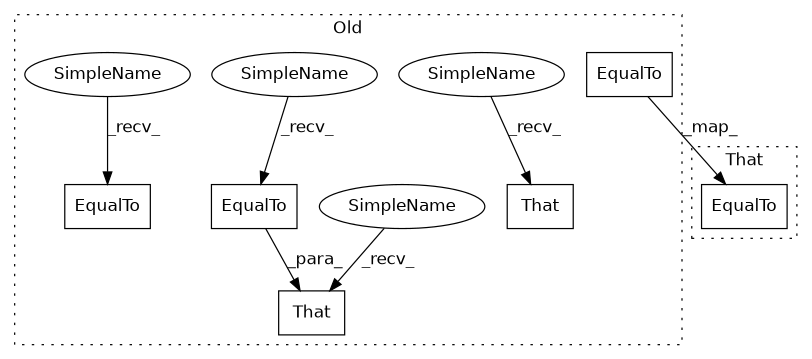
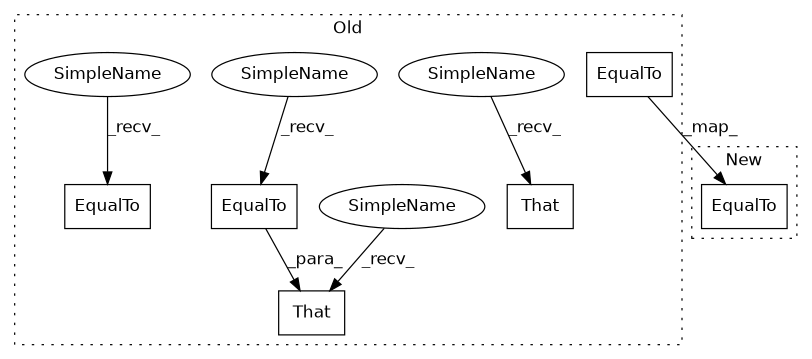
cluster "That": label "That" -> "New"
